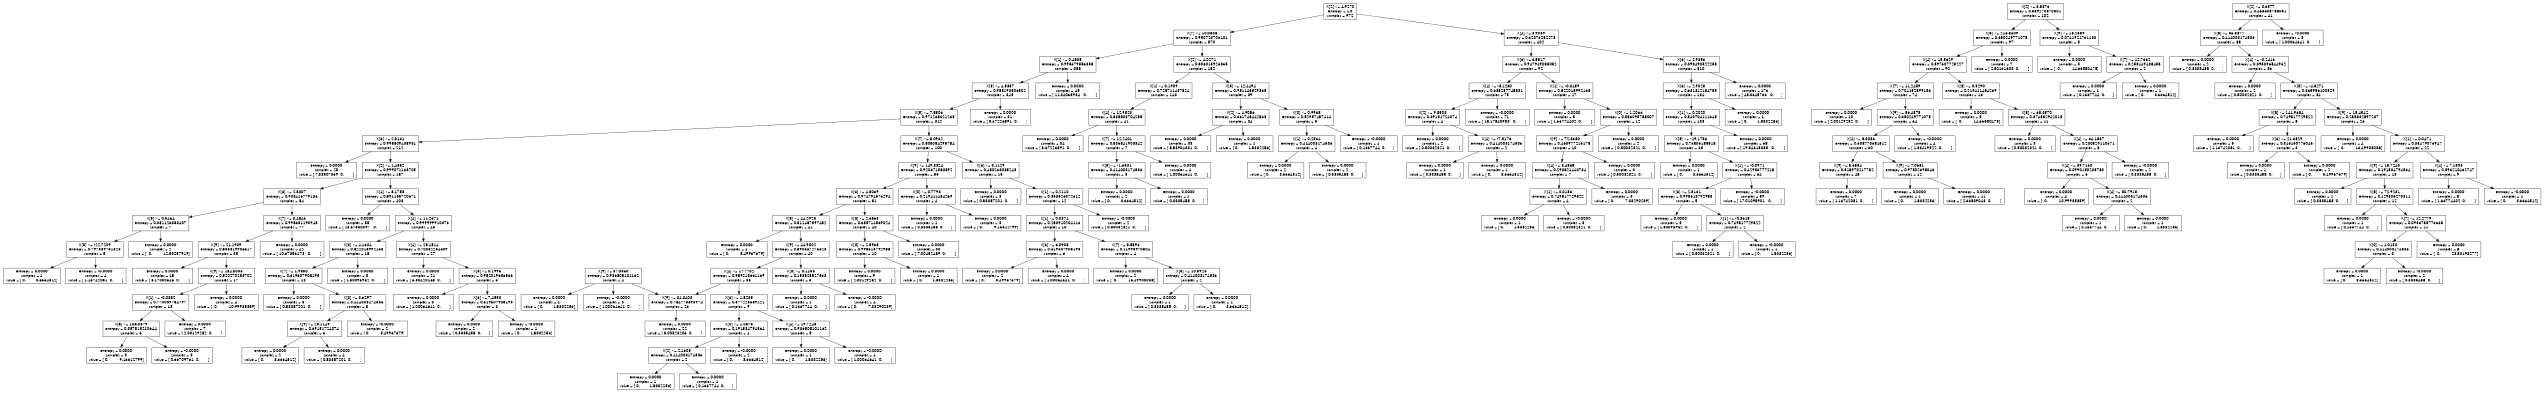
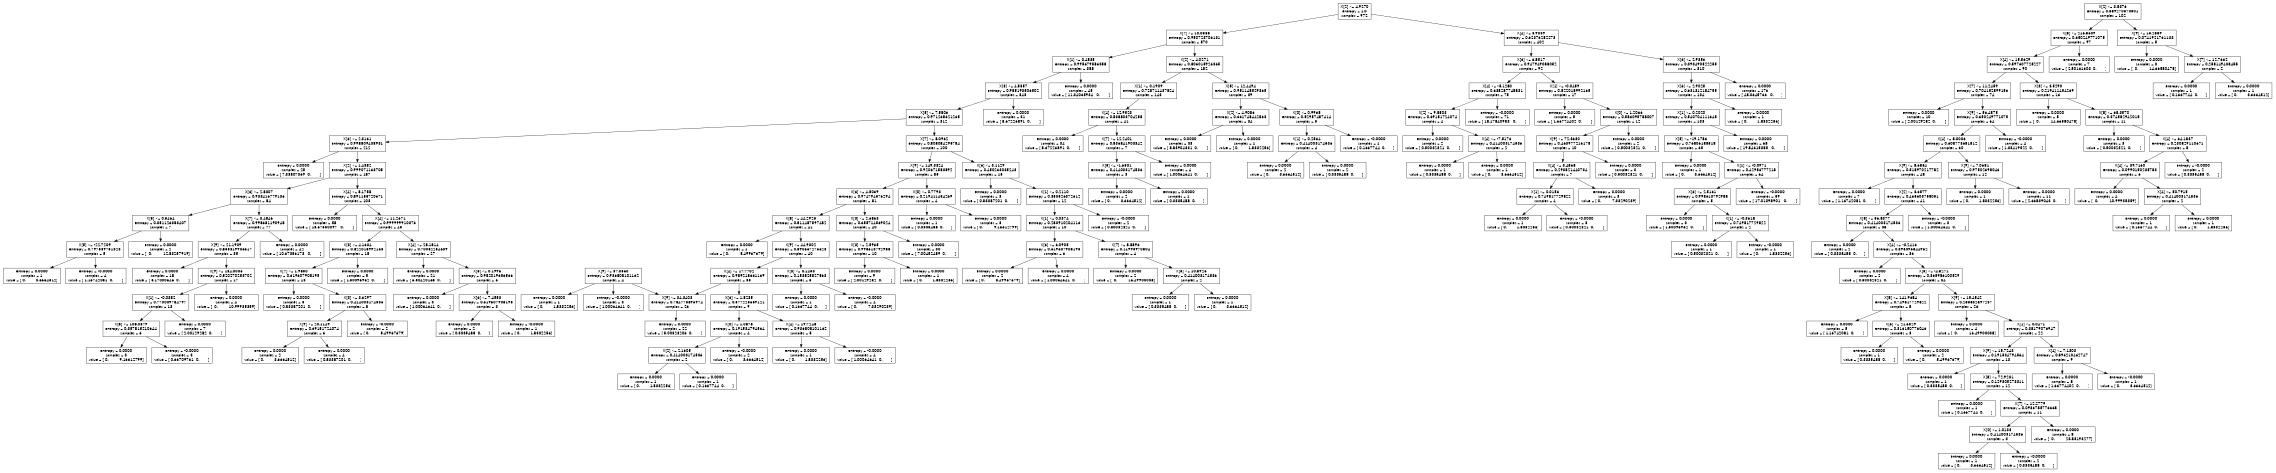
edge "X[9] <= 8.6854 entropy = 0.518970217782 samples = 48" -> "X[2] <= 3.6577 entropy = 0.465603758051 samples = 41": added
